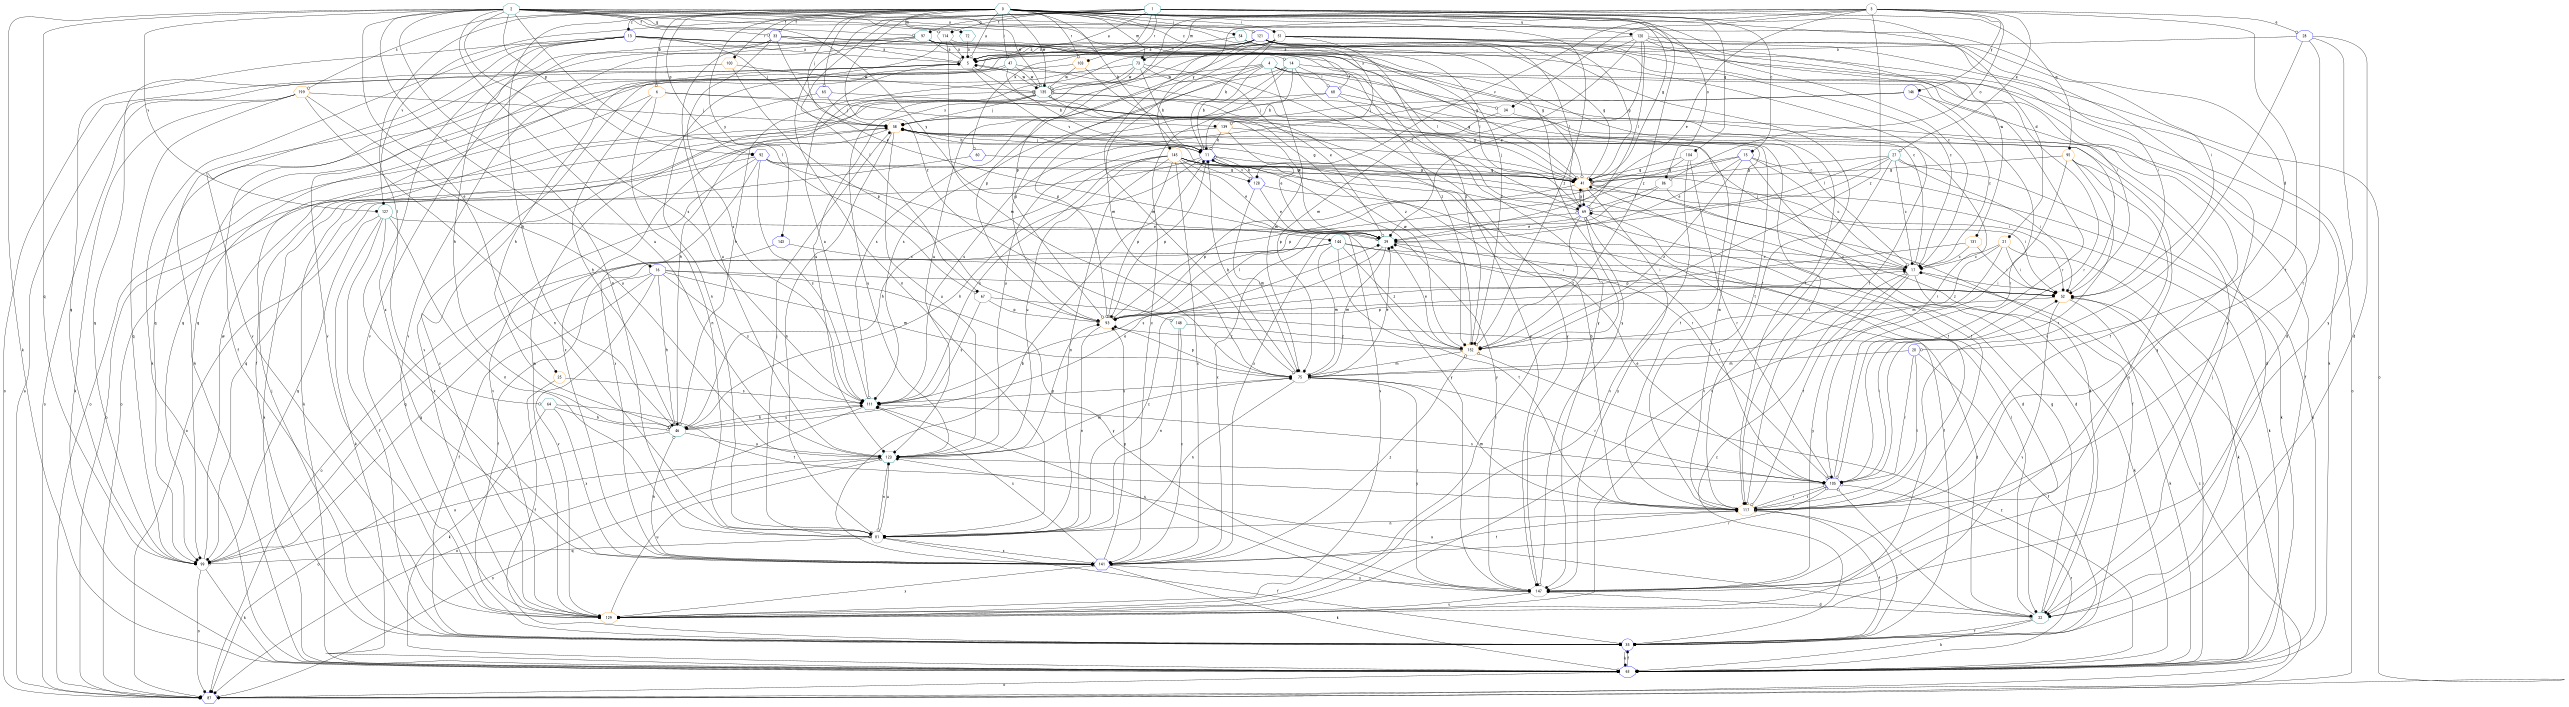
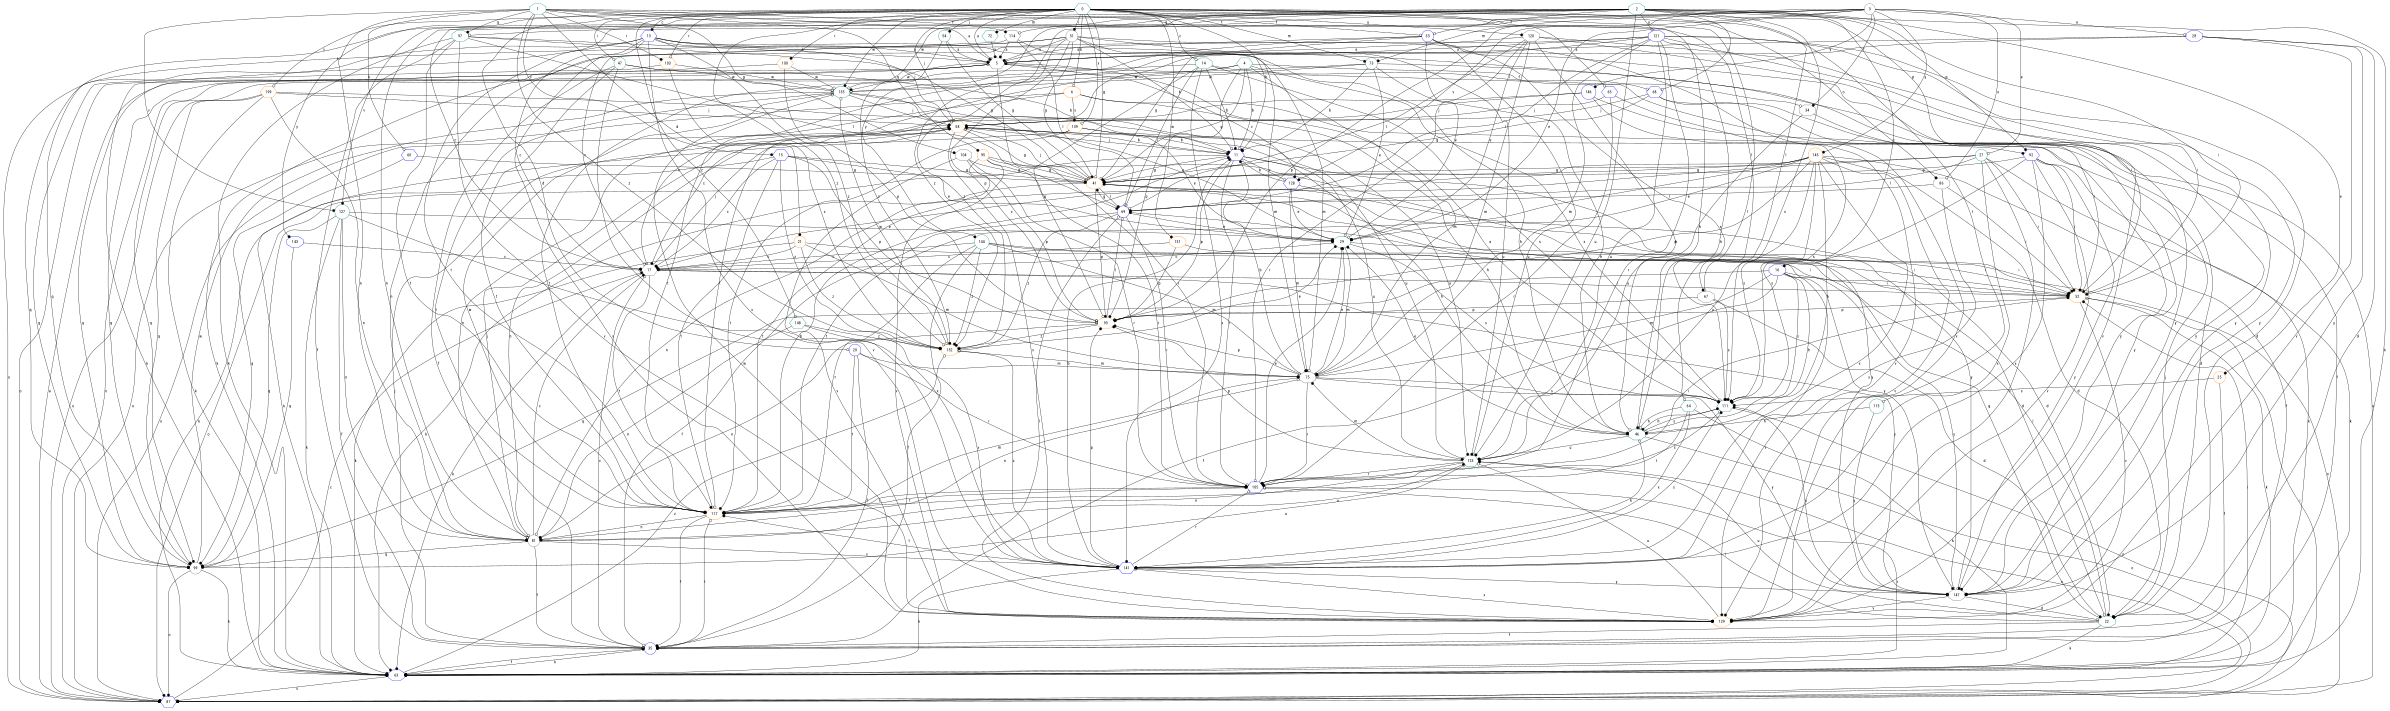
node "13": shape circle -> hexagon
edge "105" -> "5": reversed
node "113": added
